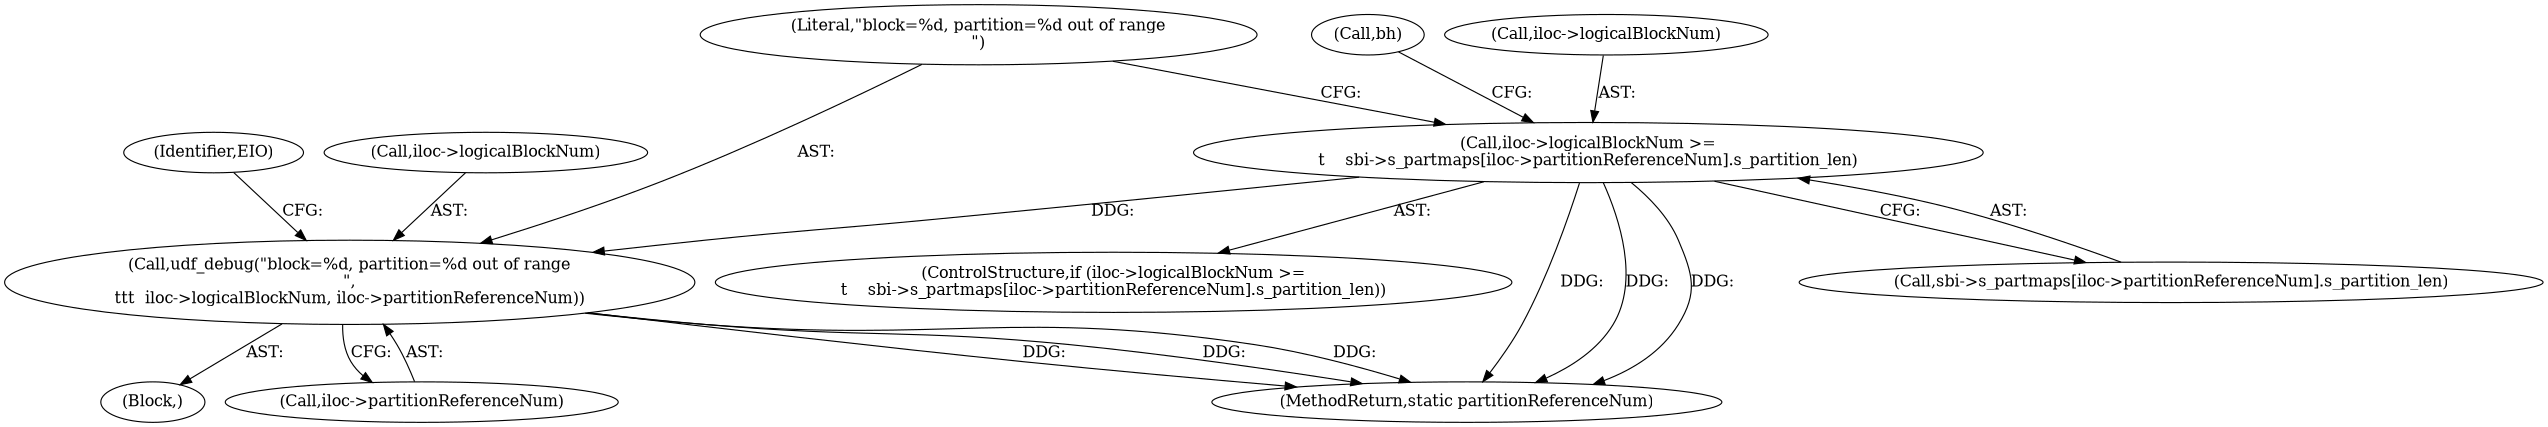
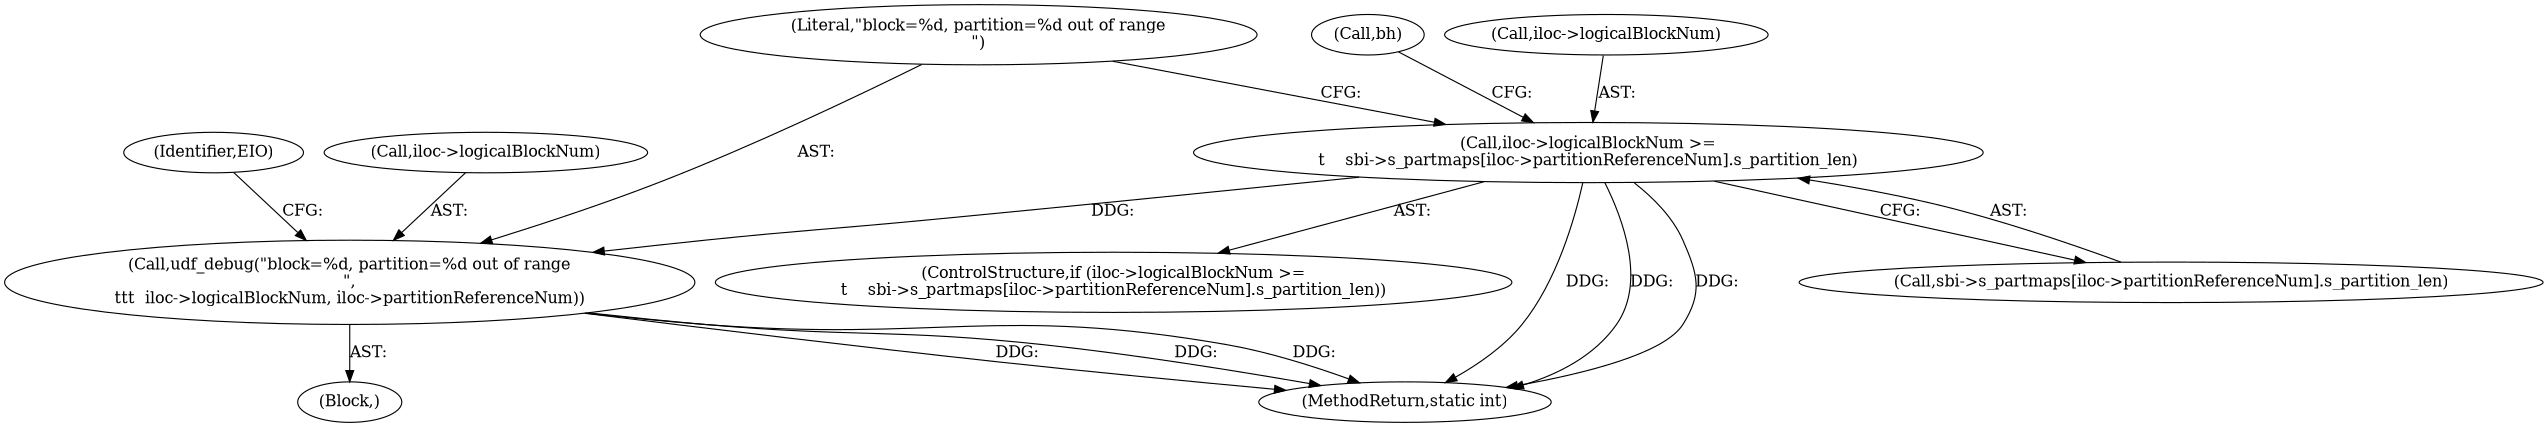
node "(Call,iloc->partitionReferenceNum)": removed
node "(MethodReturn,static partitionReferenceNum)": label "(MethodReturn,static partitionReferenceNum)" -> "(MethodReturn,static int)"
